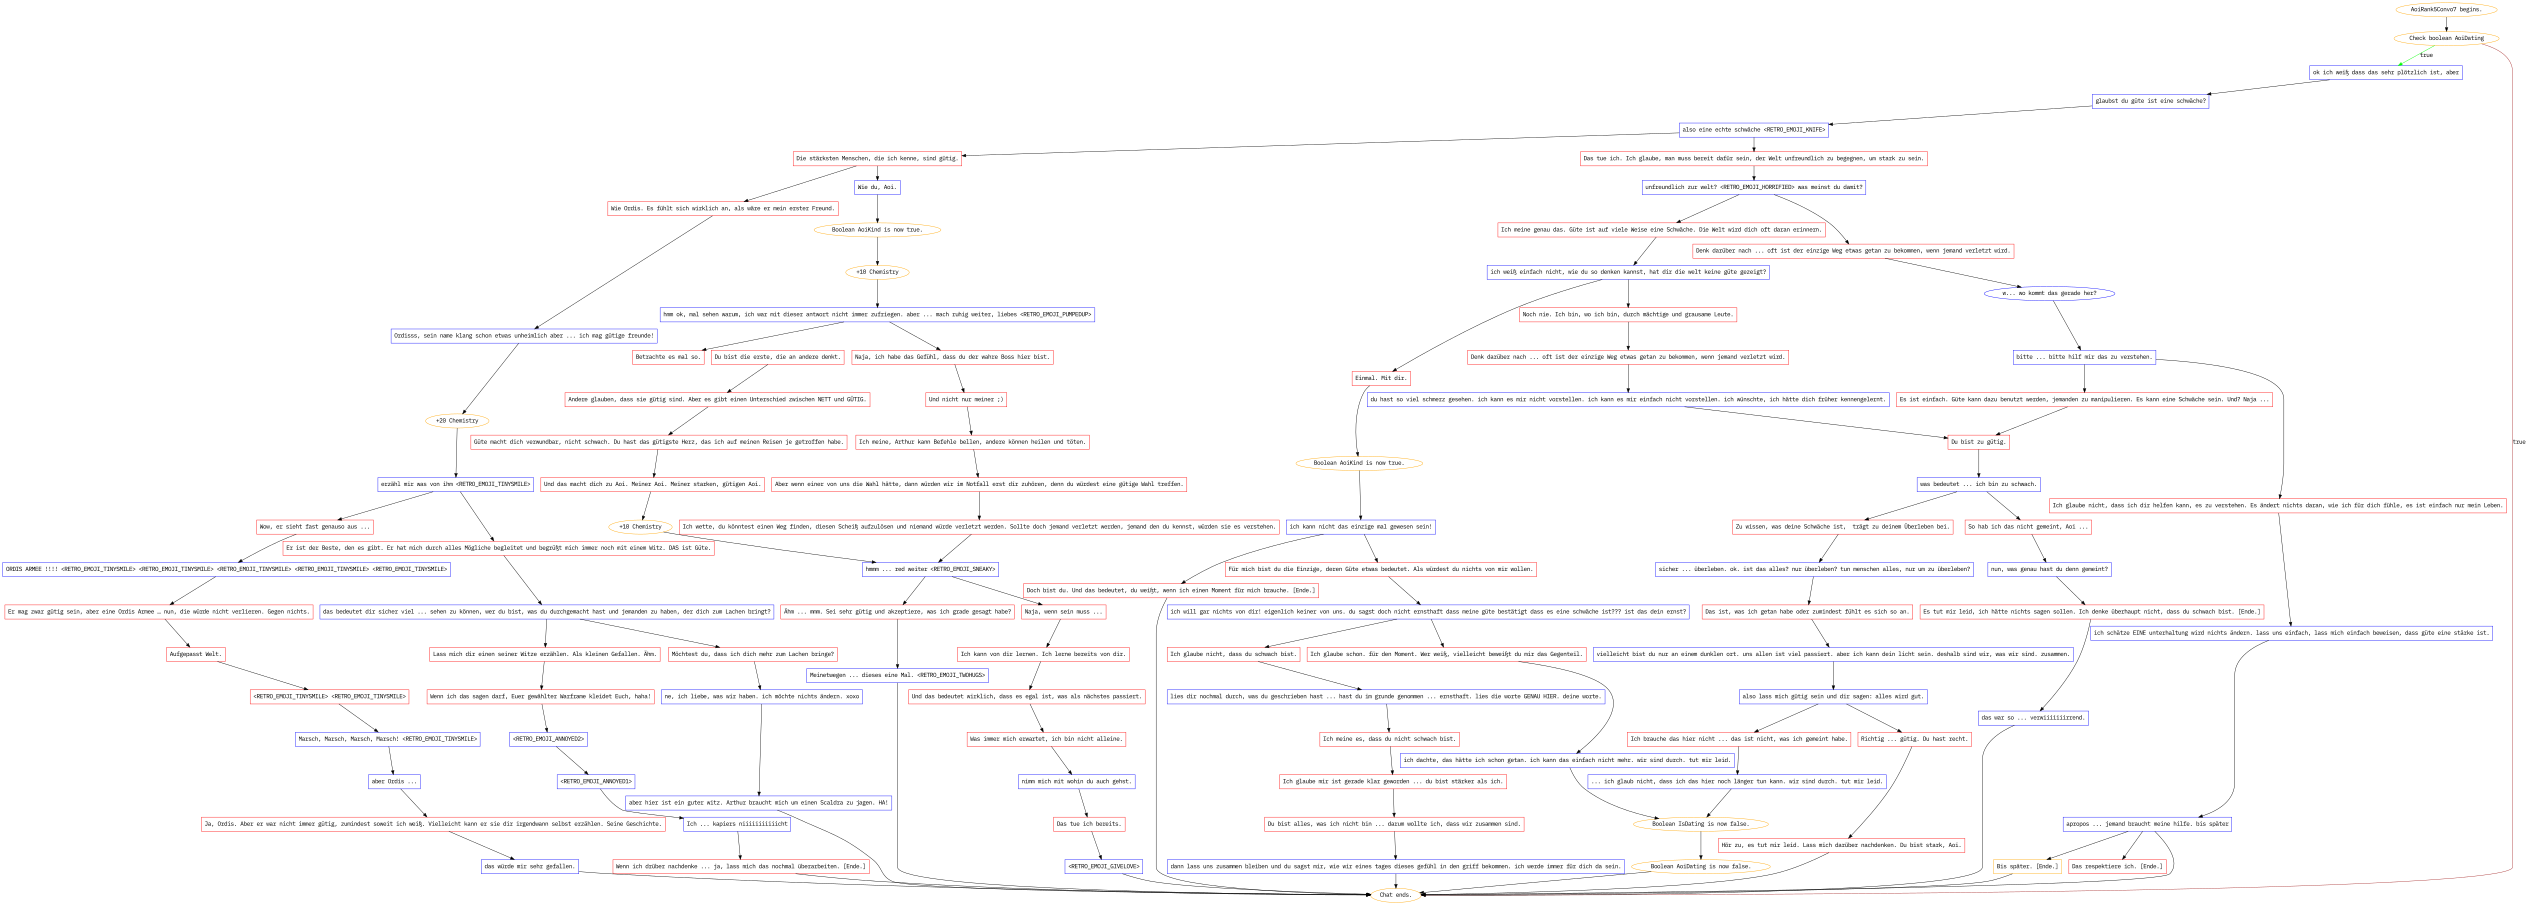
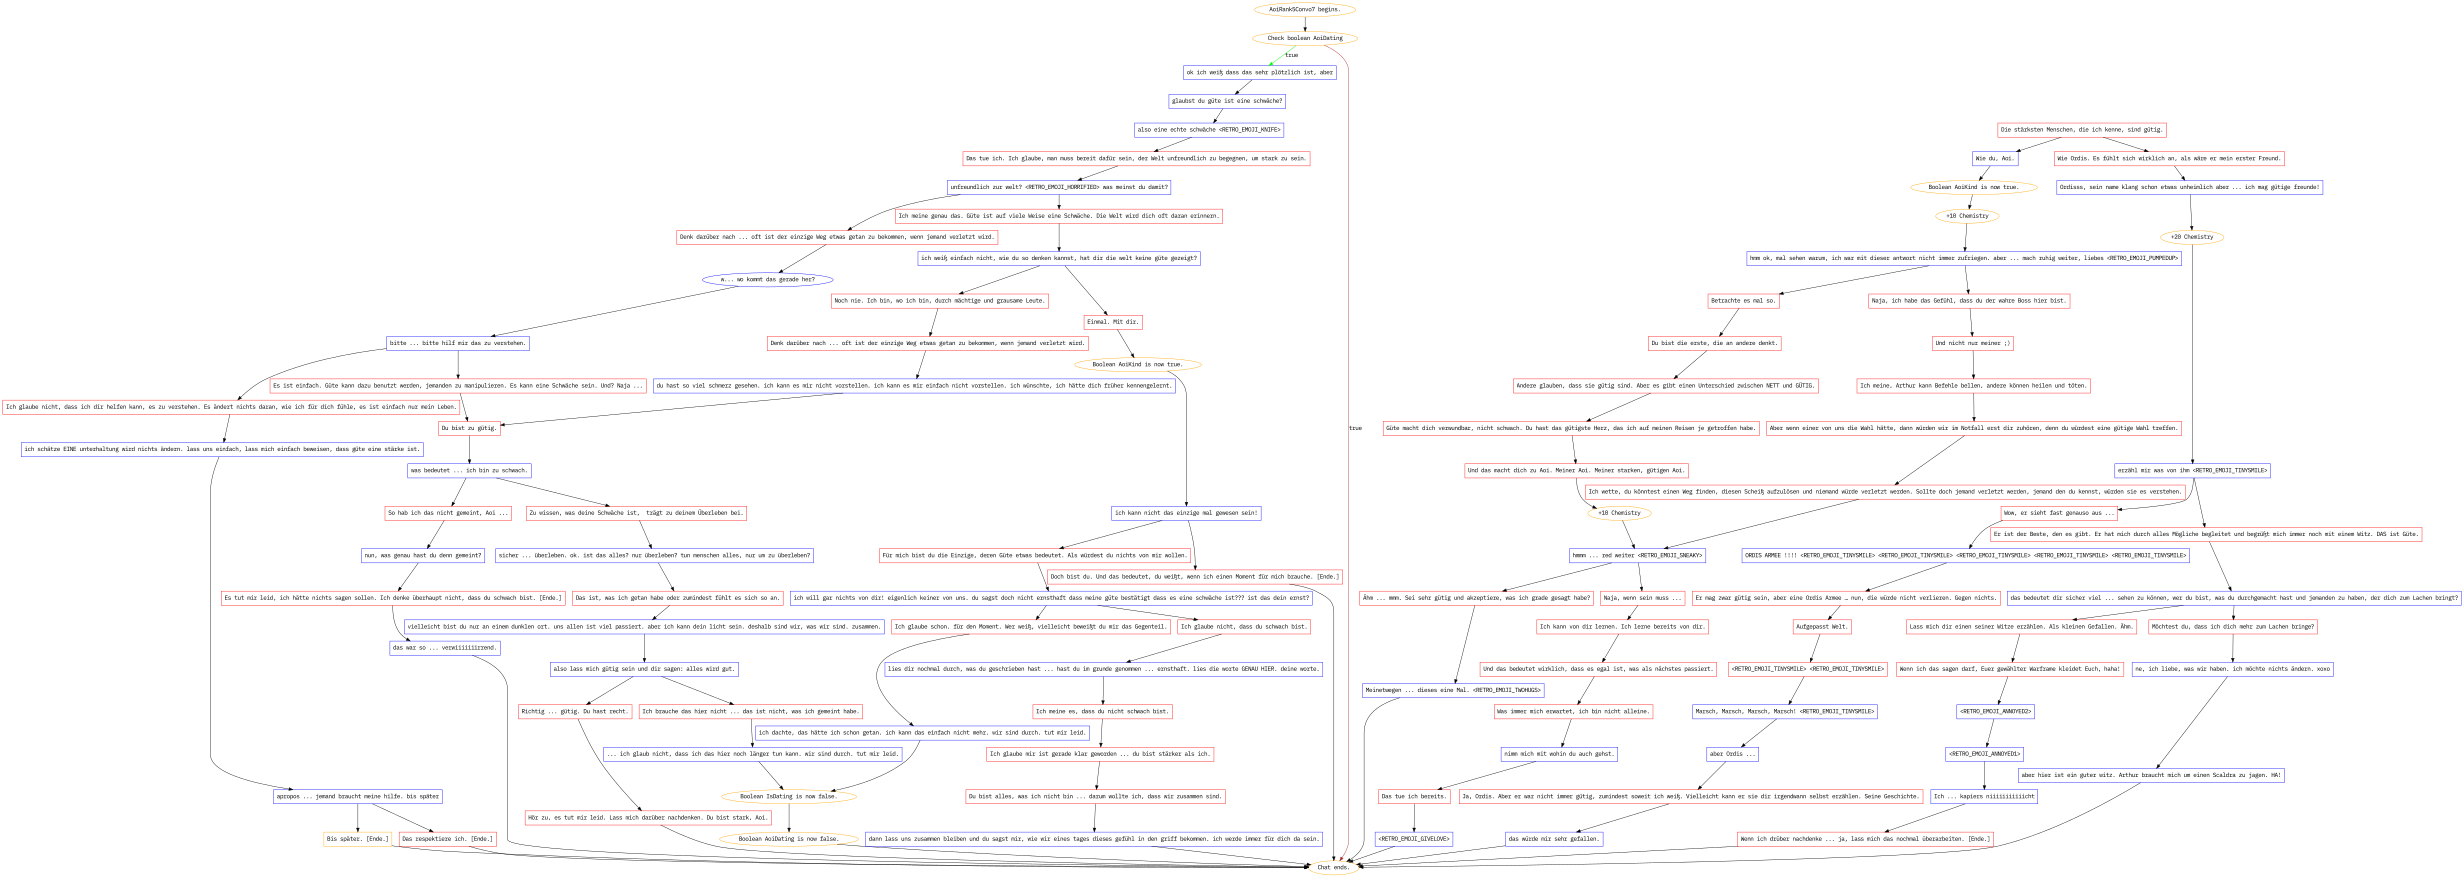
edge "also eine echte schwäche <RETRO_EMOJI_KNIFE>" -> "Die stärksten Menschen, die ich kenne, sind gütig.": removed
edge "Betrachte es mal so." -> "Du bist die erste, die an andere denkt.": added
edge "apropos ... jemand braucht meine hilfe. bis später" -> "Chat ends.": now "Das respektiere ich. [Ende.]" -> "Chat ends."
